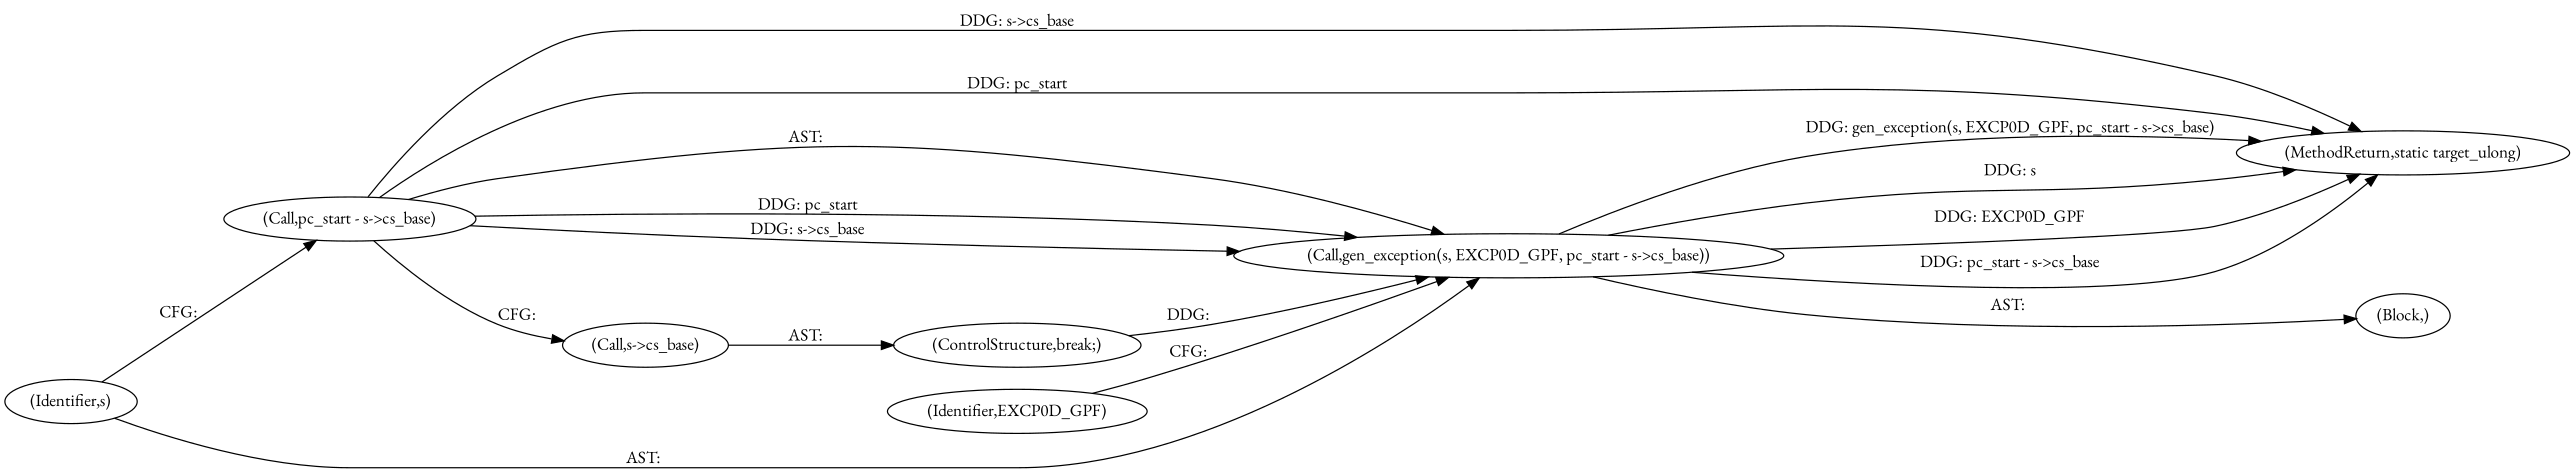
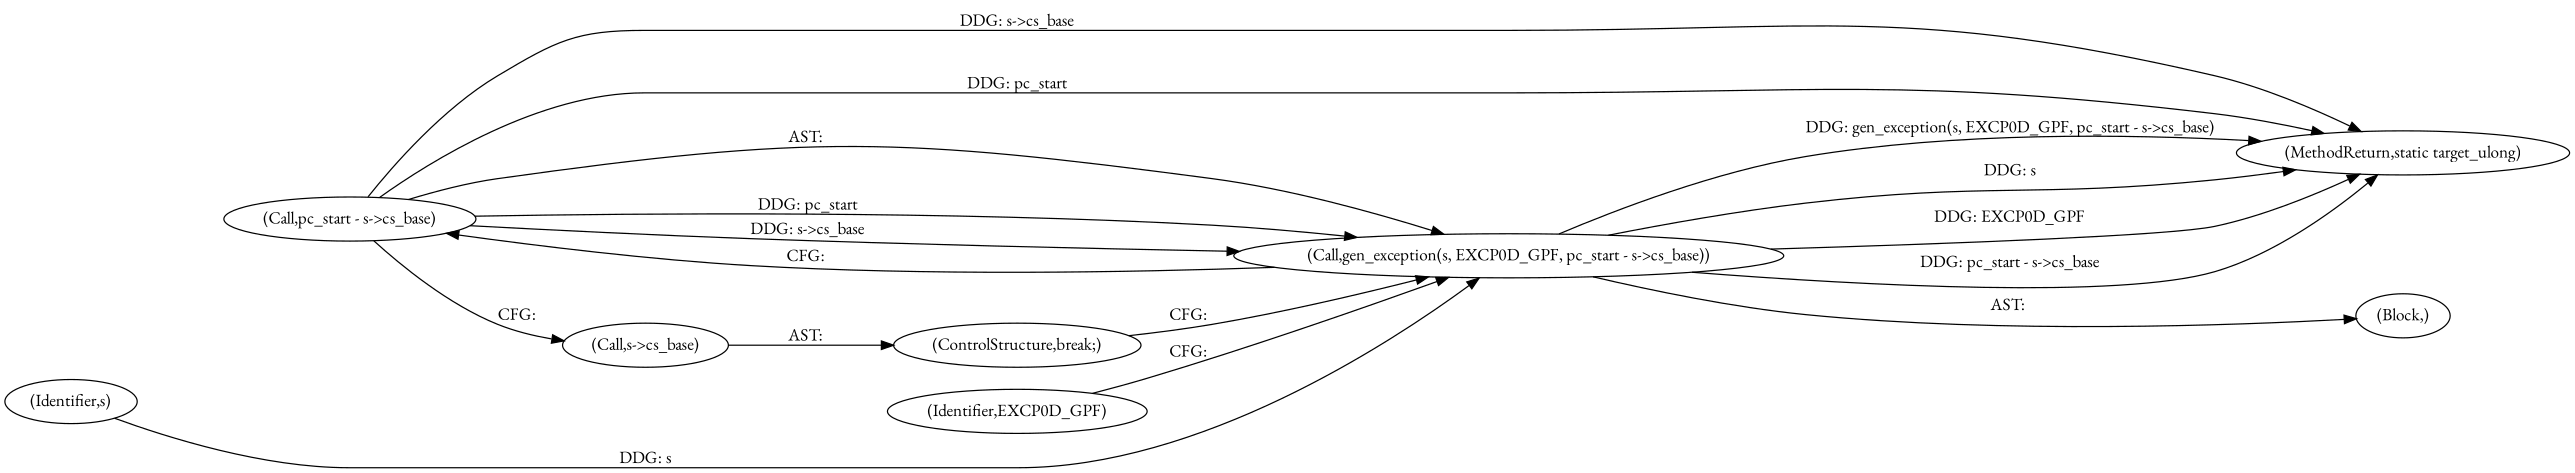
edge "(Identifier,s)" -> "(Call,pc_start - s->cs_base)": now "(Call,gen_exception(s, EXCP0D_GPF, pc_start - s->cs_base))" -> "(Call,pc_start - s->cs_base)"
edge "(ControlStructure,break;)" -> "(Call,gen_exception(s, EXCP0D_GPF, pc_start - s->cs_base))": label "DDG: " -> "CFG: "
edge "(Identifier,s)" -> "(Call,gen_exception(s, EXCP0D_GPF, pc_start - s->cs_base))": label "AST: " -> "DDG: s"
